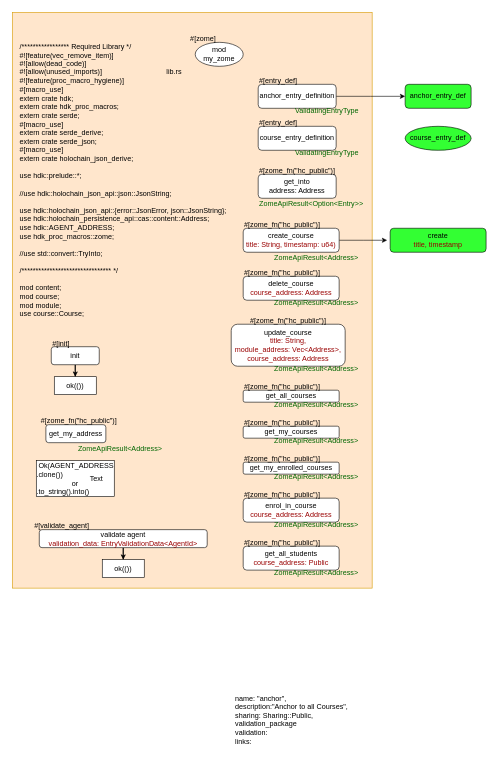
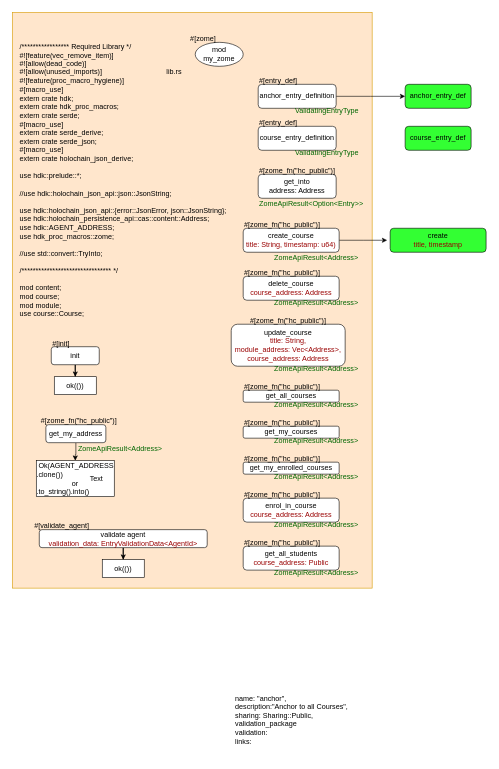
node "course_entry_def": shape ellipse -> rounded rectangle
edge "get_my_address" -> "Ok(AGENT_ADDRESS .clone()) or .to_string().into()": added
